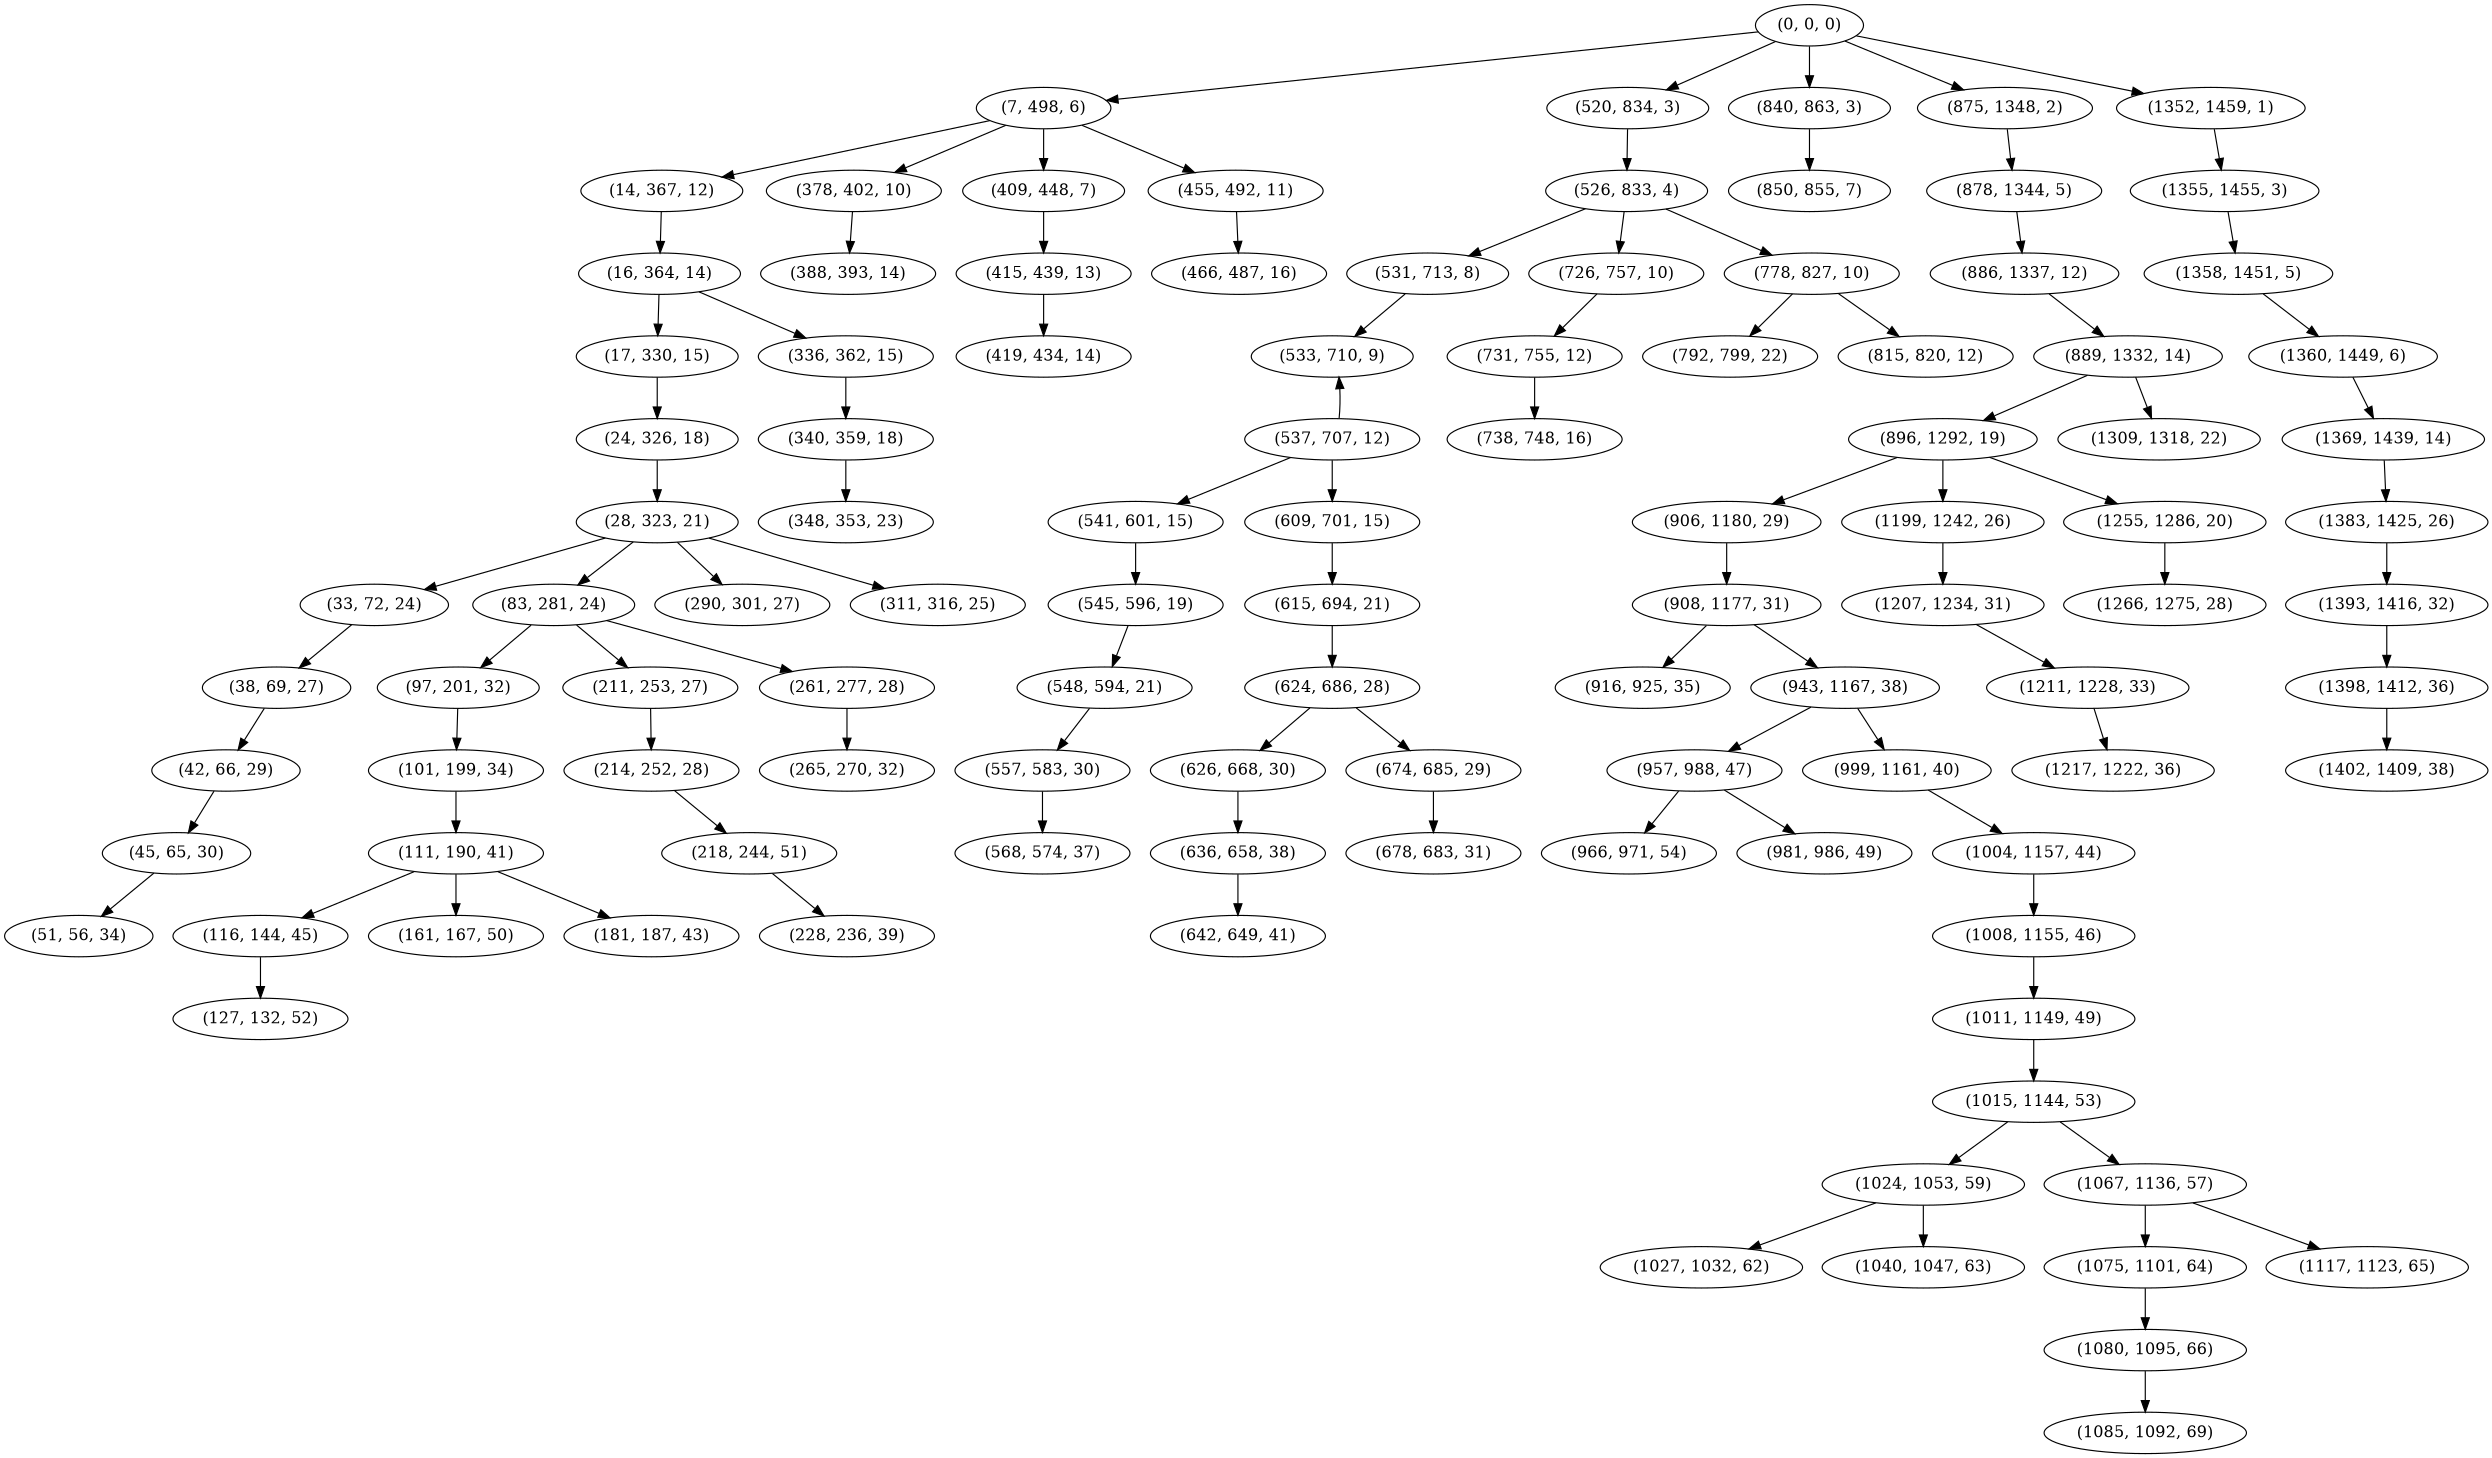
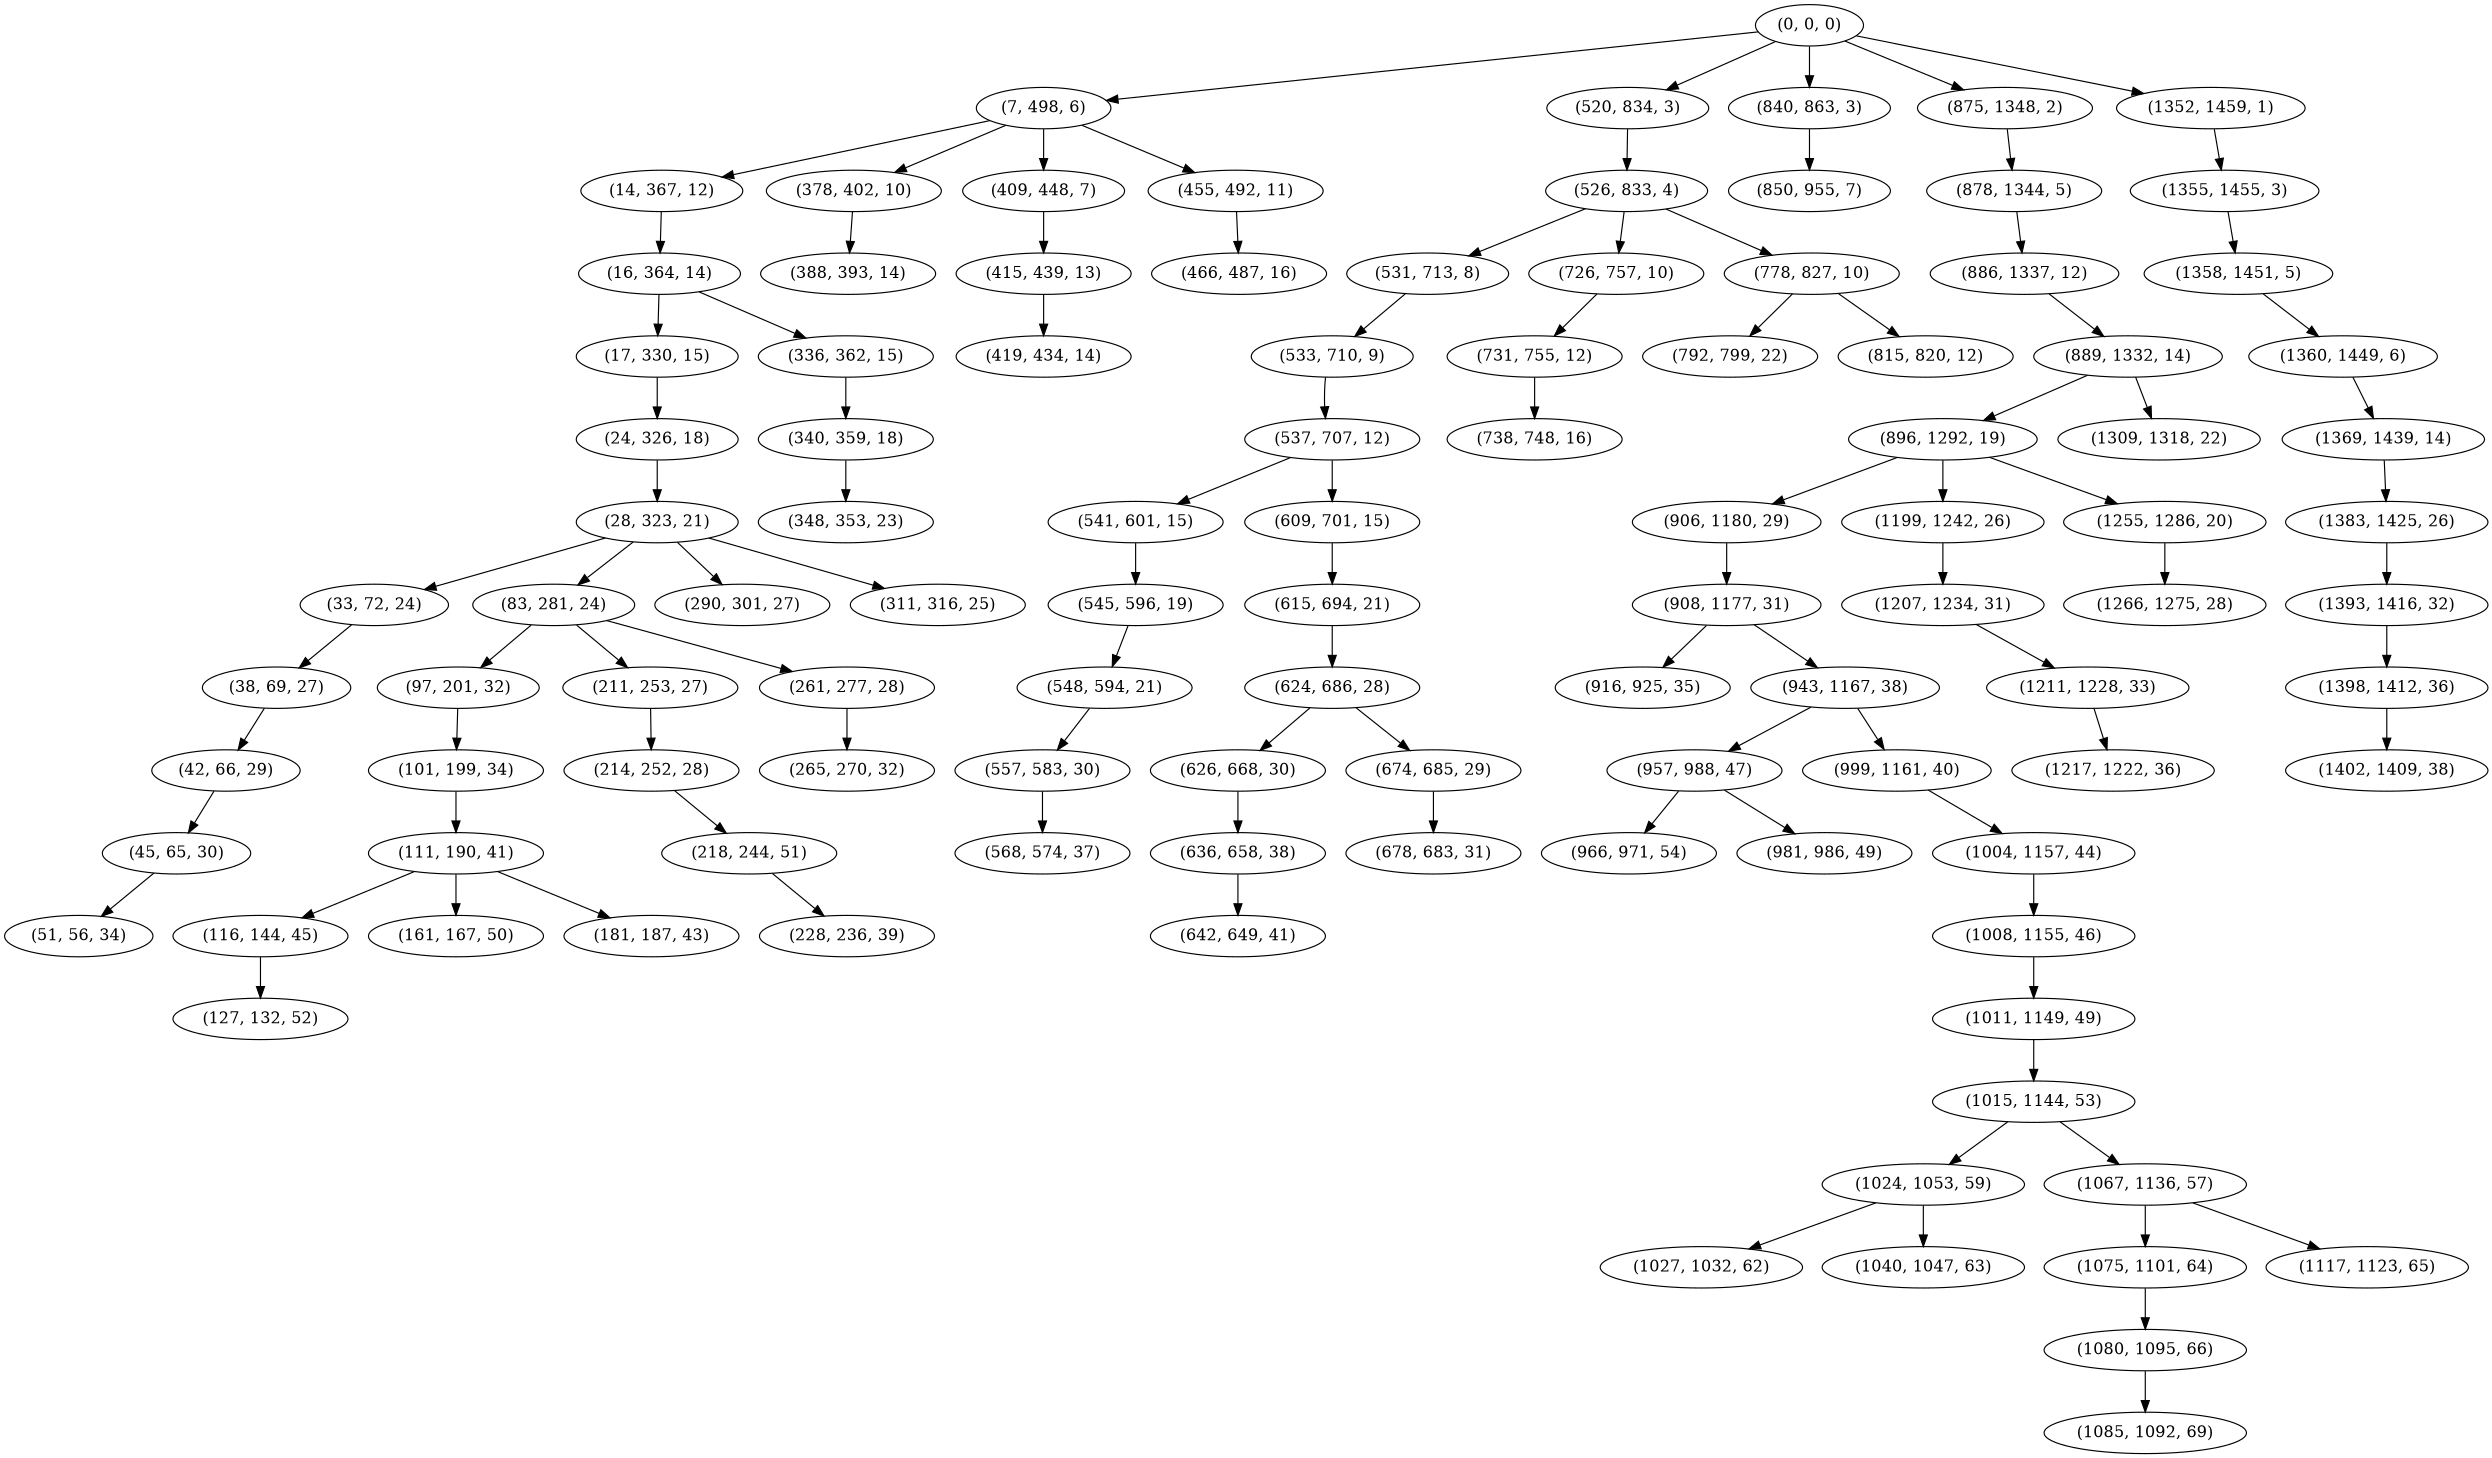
node "(850, 855, 7)": label "(850, 855, 7)" -> "(850, 955, 7)"
edge "(537, 707, 12)" -> "(533, 710, 9)": reversed
